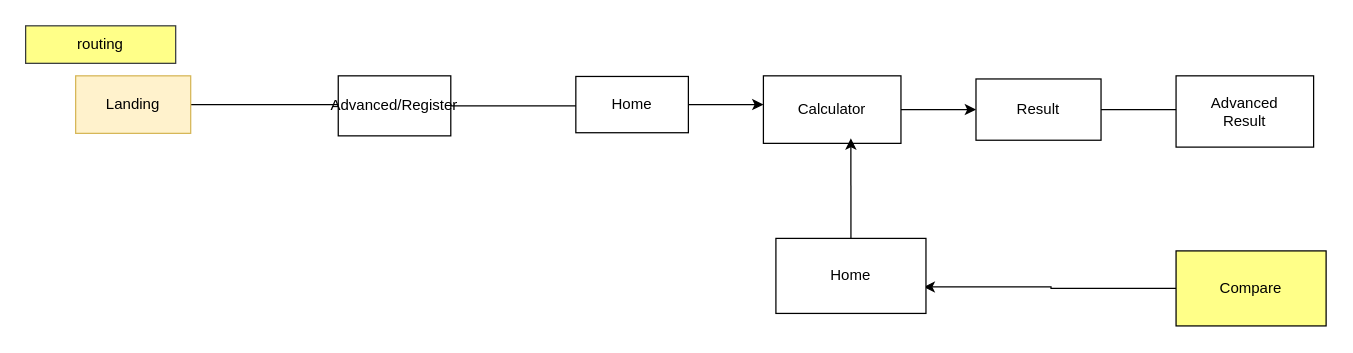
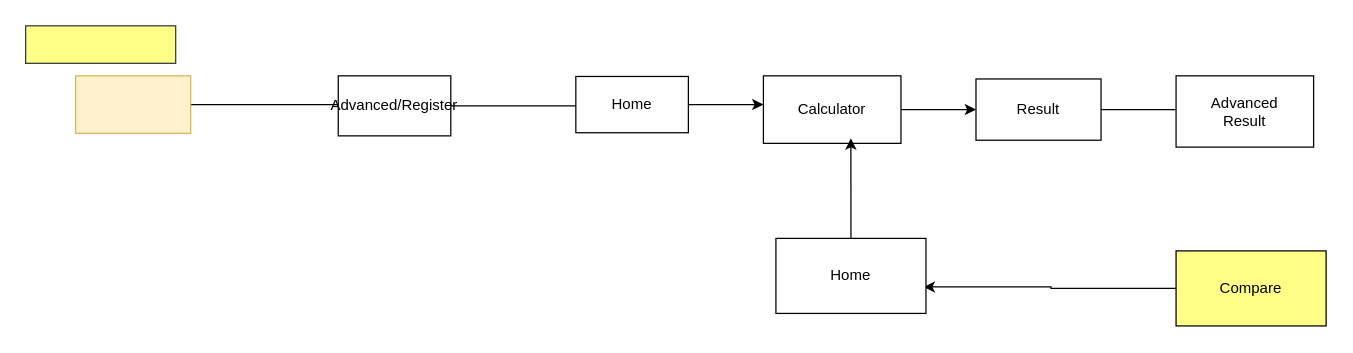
node "routing": removed
node "Landing": removed
